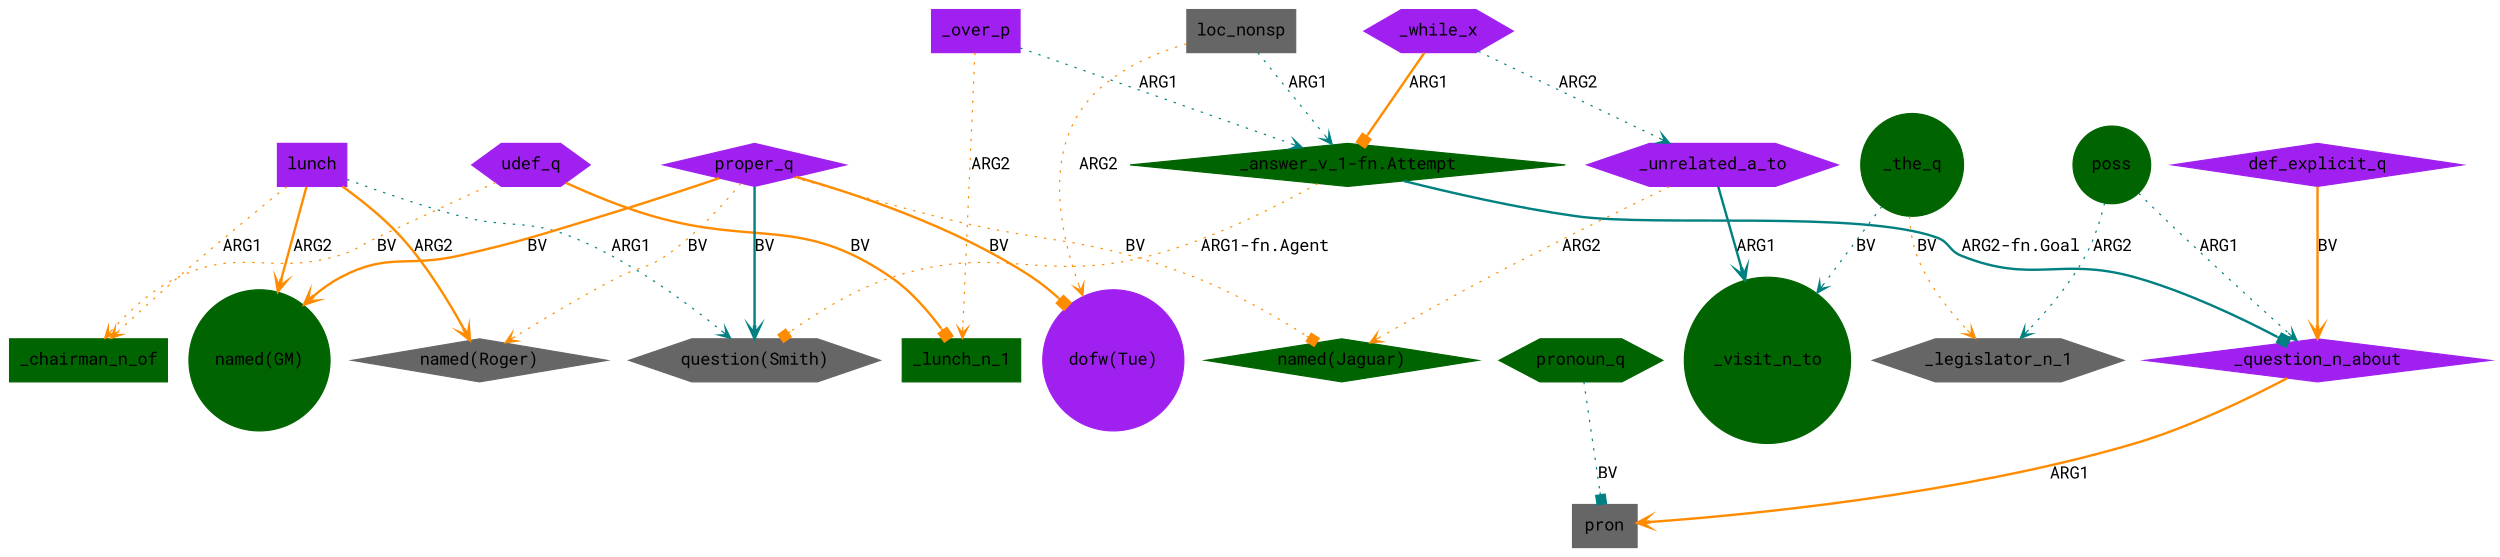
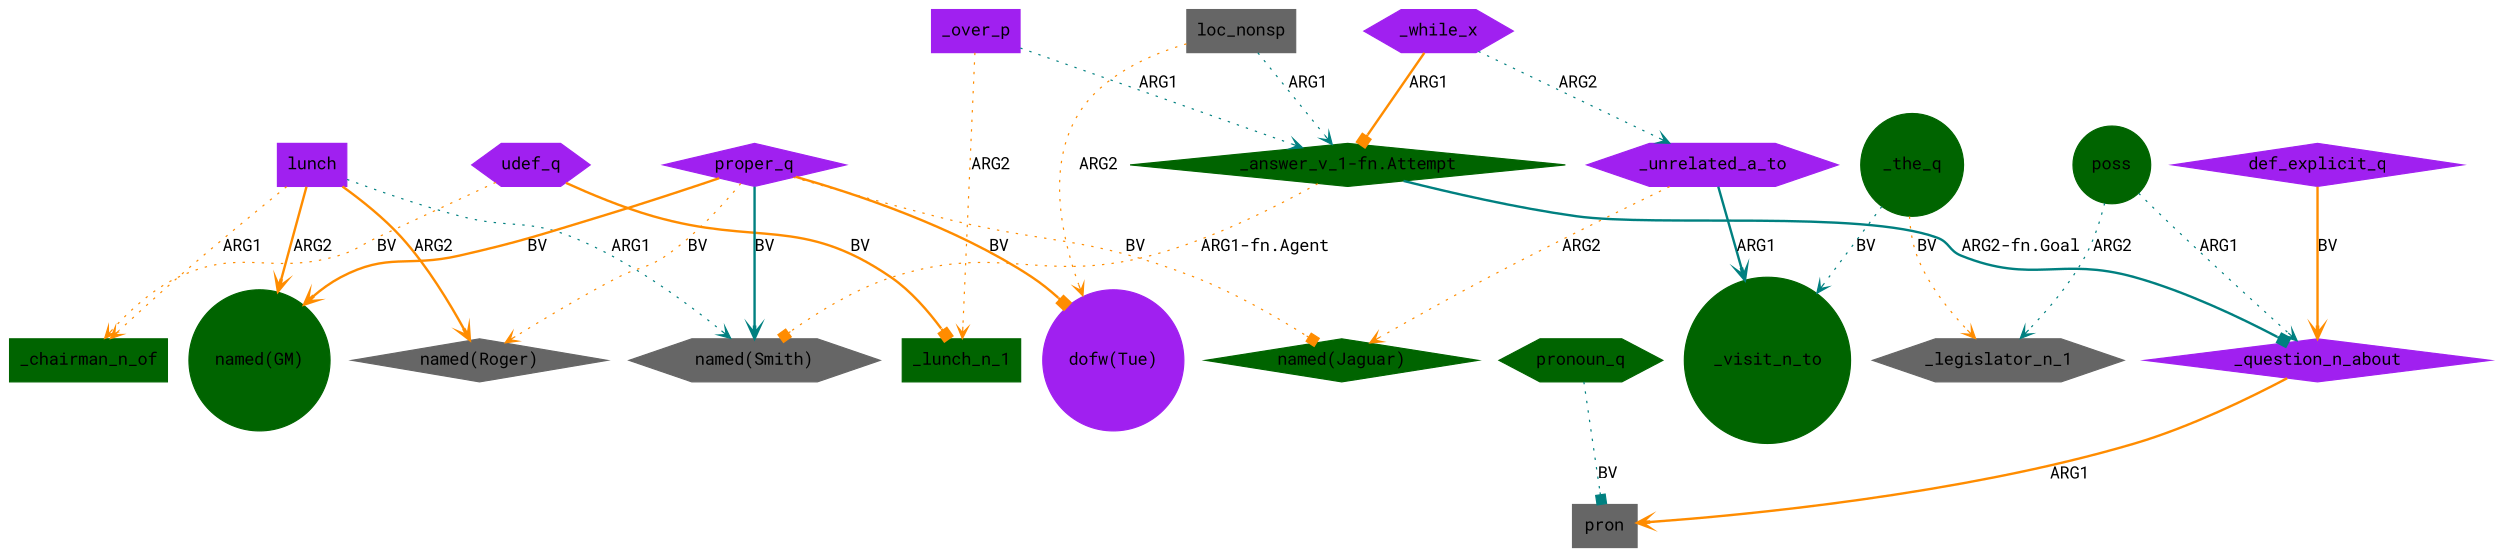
node "question(Smith)": label "question(Smith)" -> "named(Smith)"
